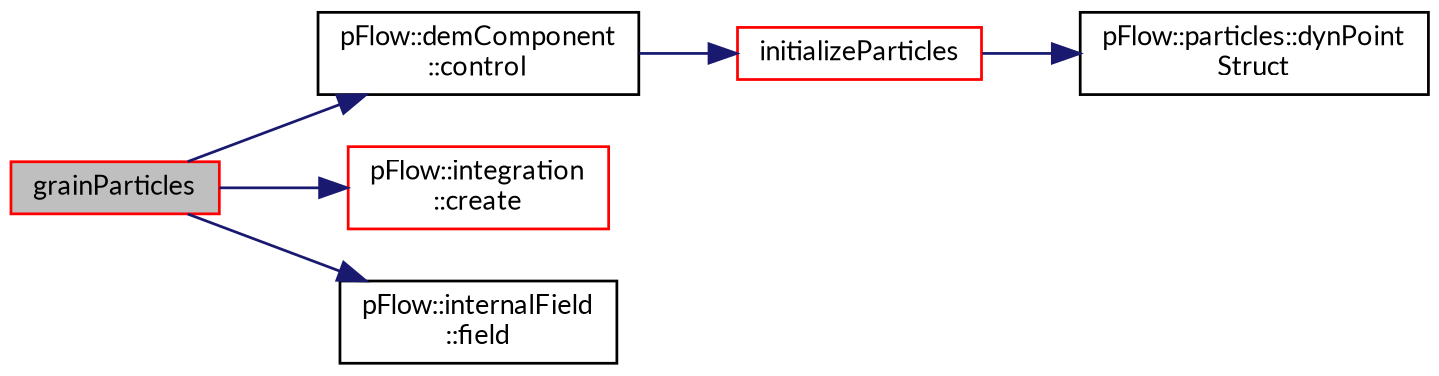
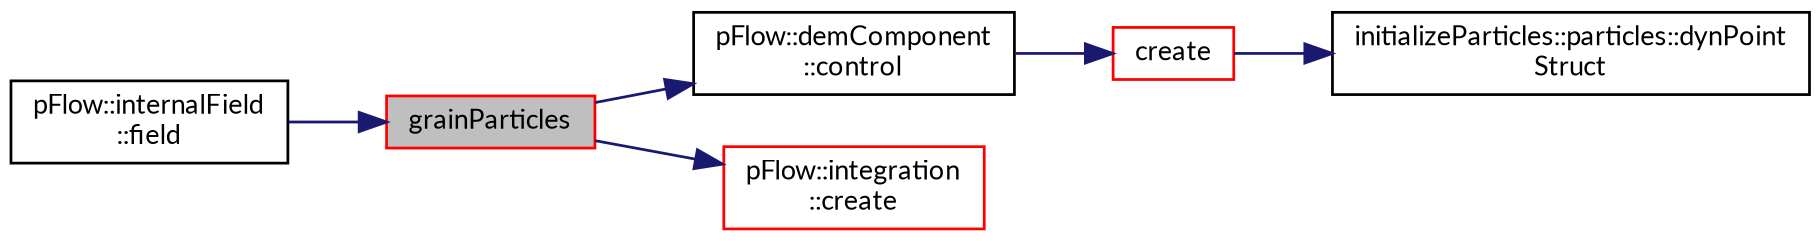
node "initializeParticles": label "initializeParticles" -> "create"
node "pFlow::particles::dynPoint Struct": label "pFlow::particles::dynPoint Struct" -> "initializeParticles::particles::dynPoint Struct"
edge "grainParticles" -> "pFlow::internalField ::field": reversed
